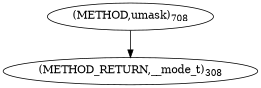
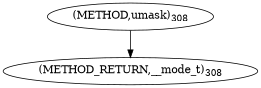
node "(METHOD,umask)": text "708" -> "308"
